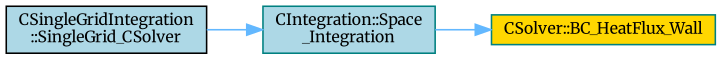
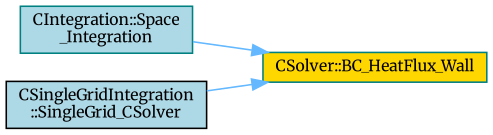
edge "CSingleGridIntegration ::SingleGrid_CSolver" -> "CIntegration::Space _Integration": now "CSingleGridIntegration ::SingleGrid_CSolver" -> "CSolver::BC_HeatFlux_Wall"
